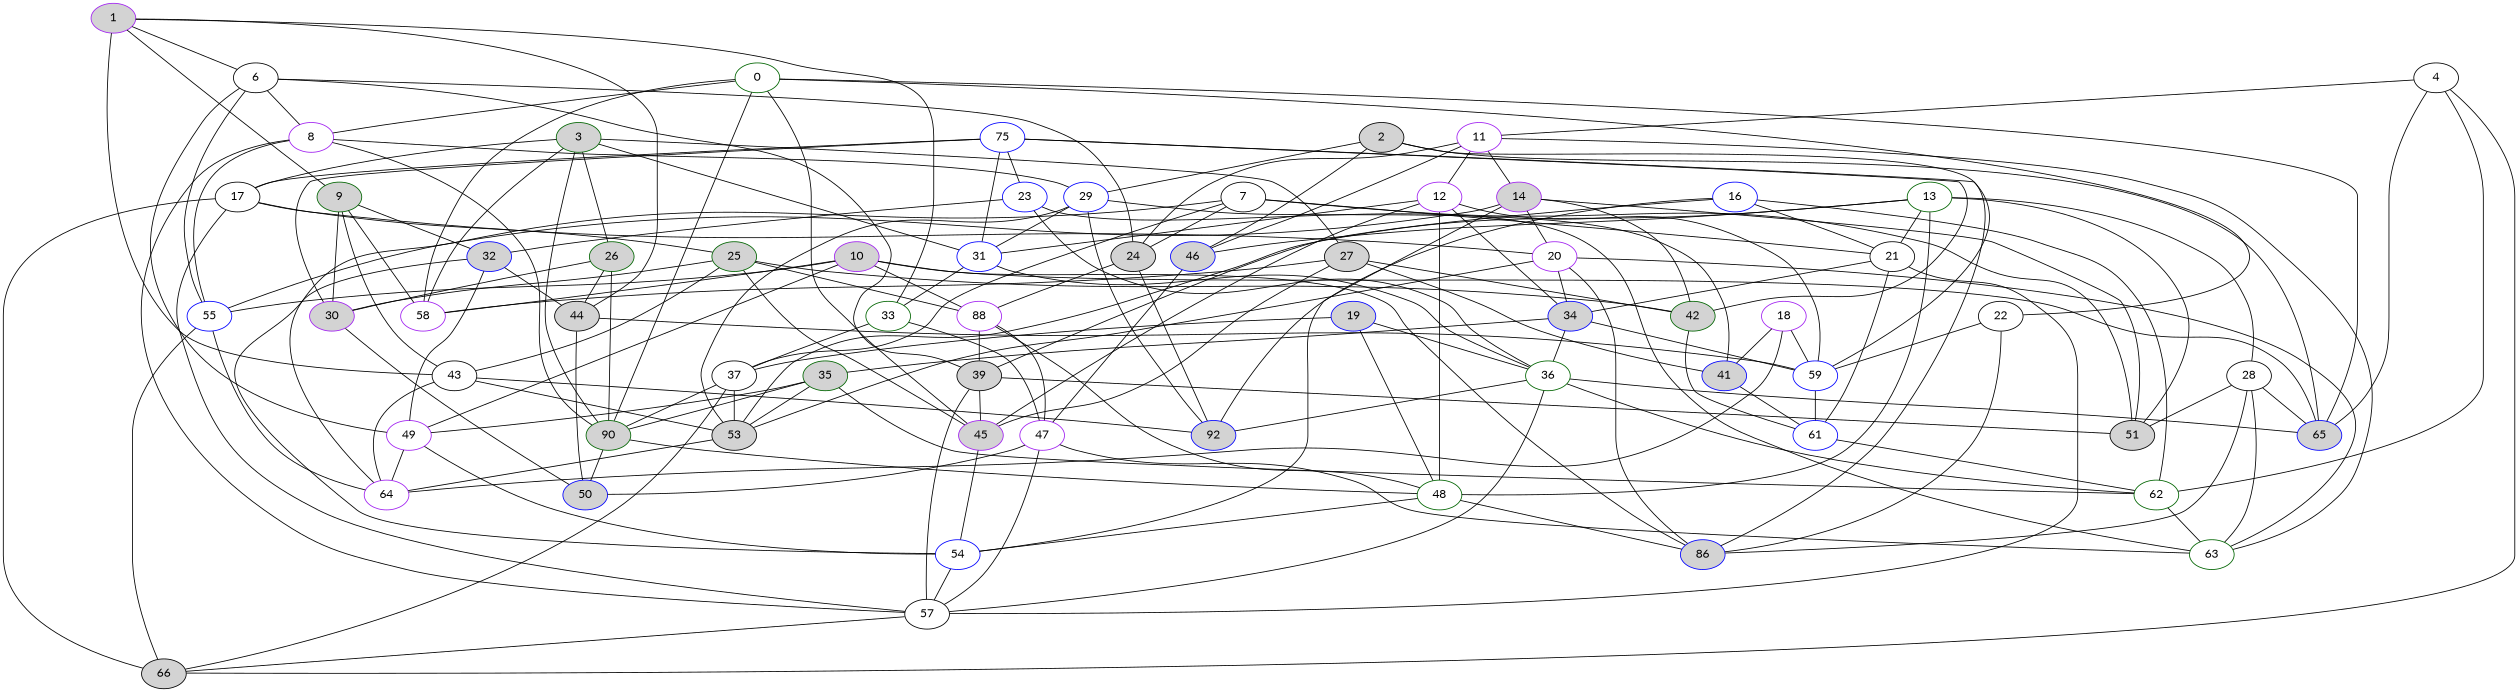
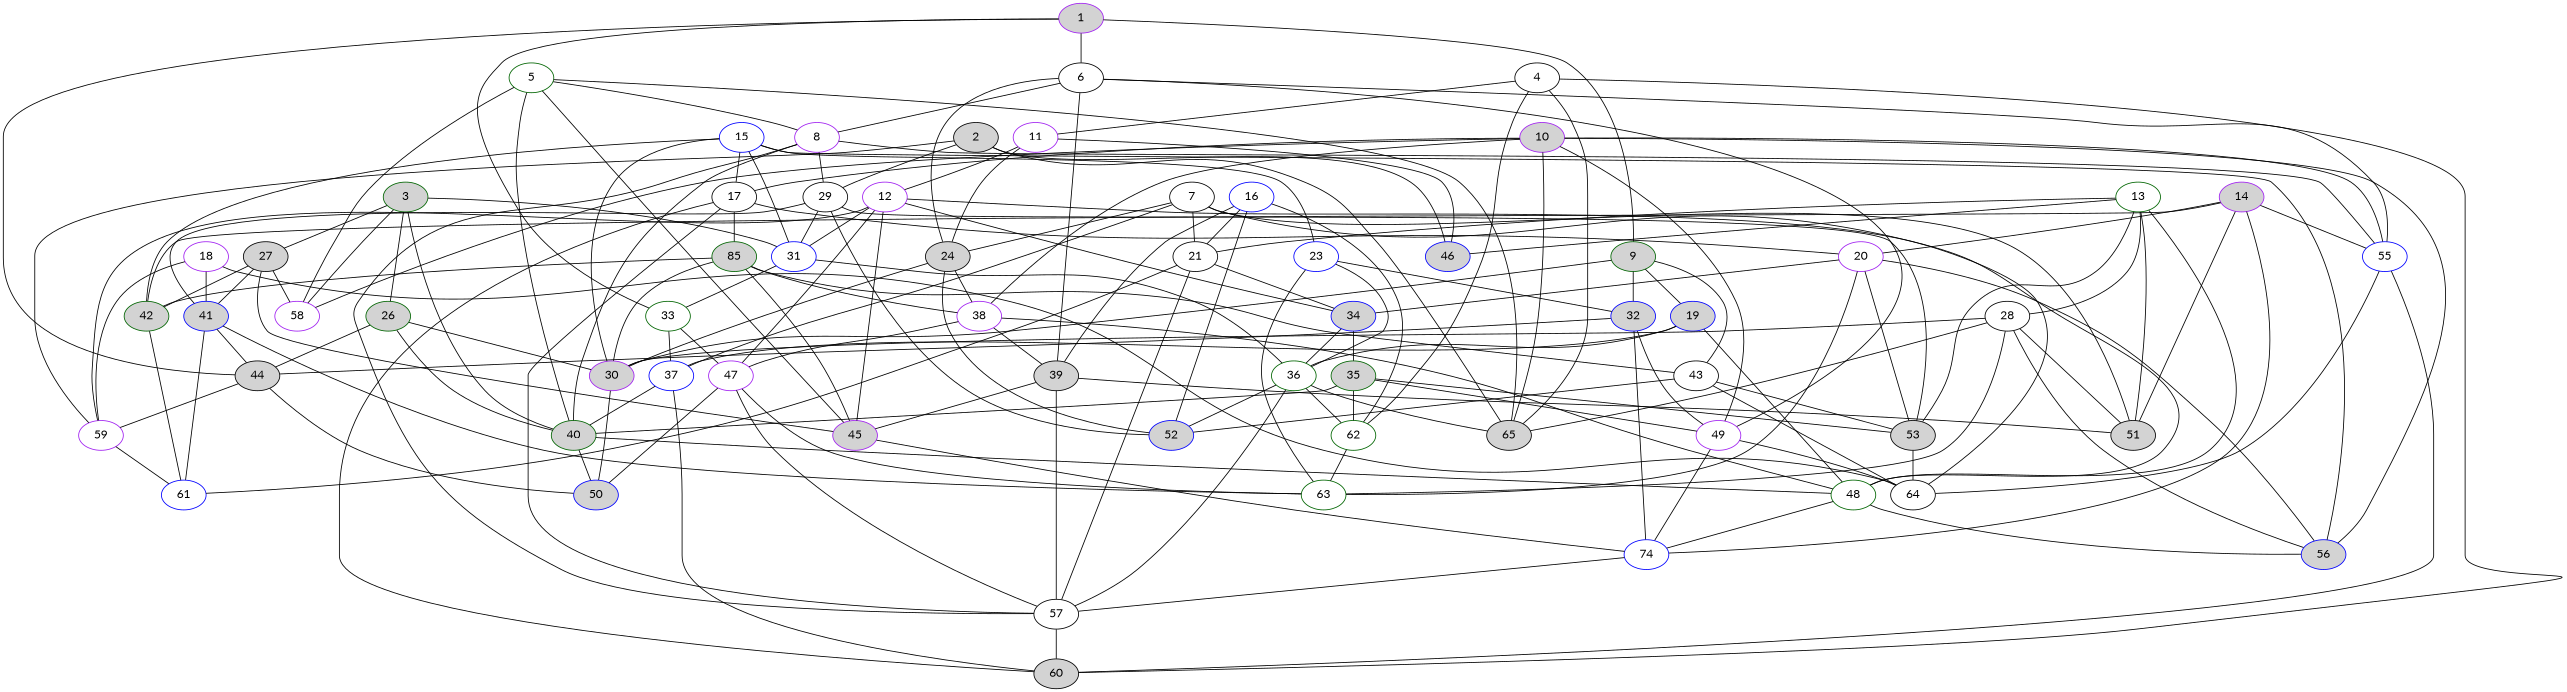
node "0": label "0" -> "5"
node "75": label "75" -> "15"
edge "3" -- "17": now "10" -- "17"
edge "11" -- "14": removed
edge "11" -- "63": now "41" -- "63"
node "29": color blue -> black
node "25": label "25" -> "85"
edge "9" -- "58": now "9" -- "19"
edge "1" -- "43": removed
edge "24" -- "30": added
node "88": label "88" -> "38"
node "22": removed
edge "28" -- "30": added
edge "41" -- "44": added
edge "34" -- "59": removed
edge "46" -- "47": now "12" -- "47"
node "37": color black -> blue
node "59": color blue -> purple
edge "37" -- "53": removed
node "90": label "90" -> "40"
node "92": label "92" -> "52"
node "65": color blue -> black
edge "61" -- "62": removed
node "64": color purple -> black
node "54": label "54" -> "74"
node "86": label "86" -> "56"
node "66": label "66" -> "60"
